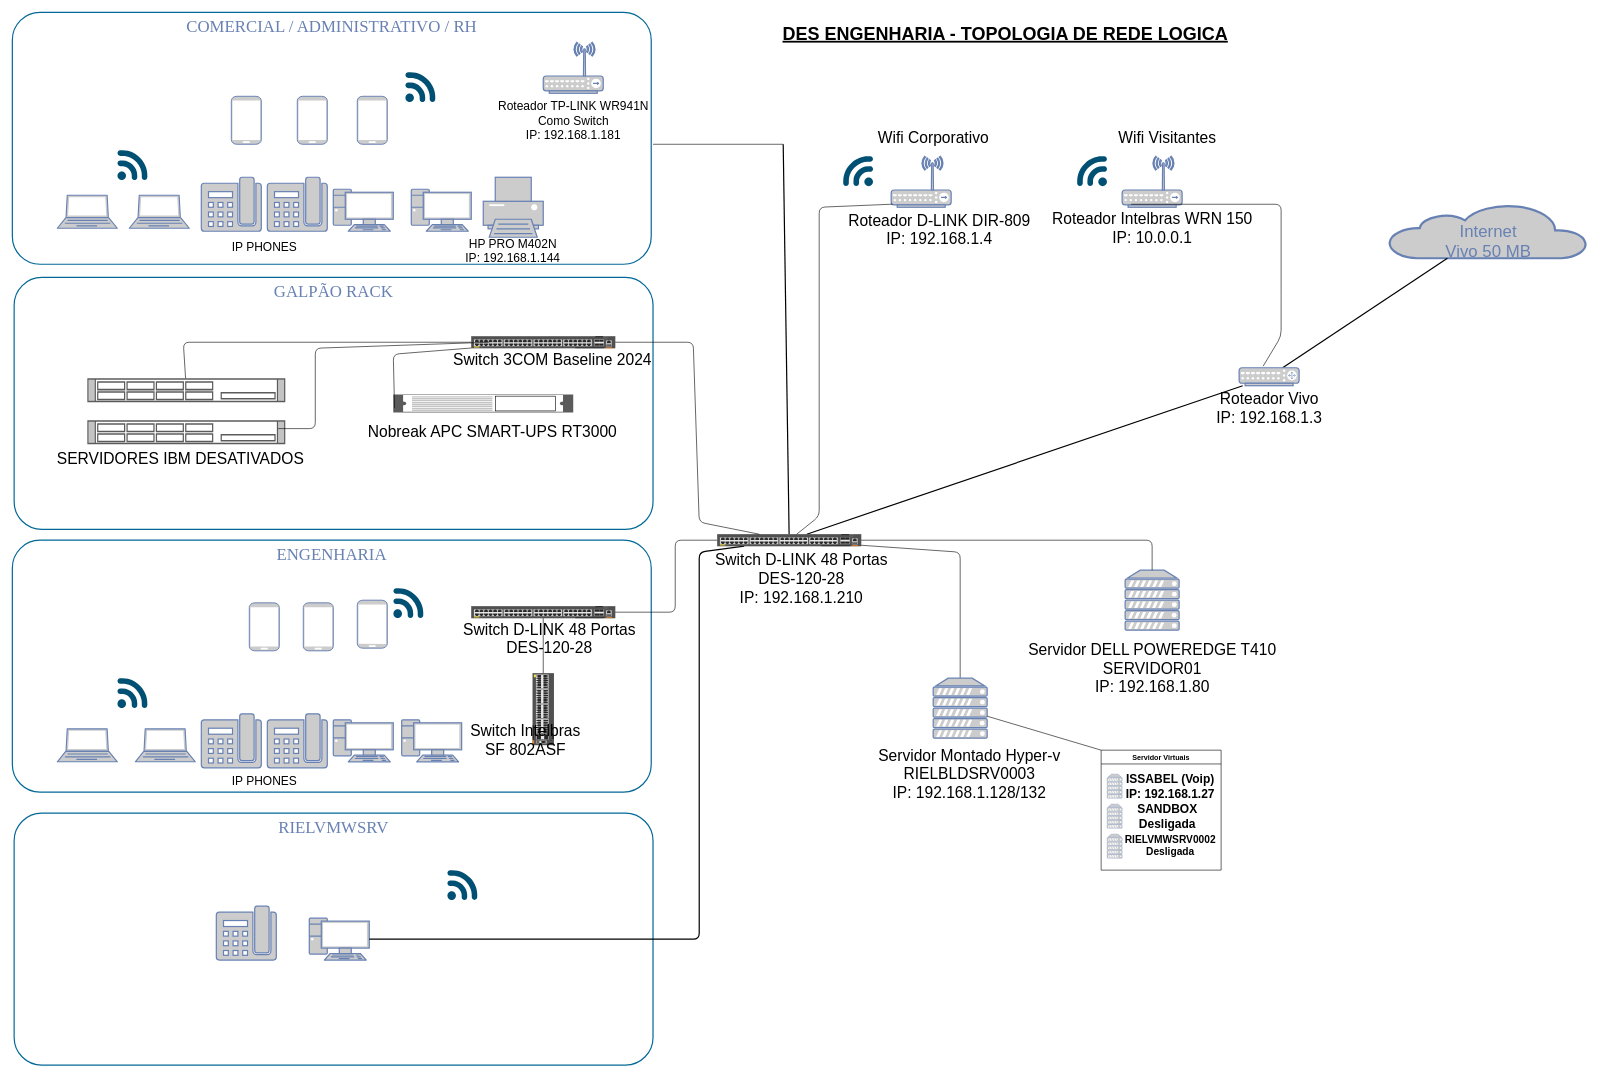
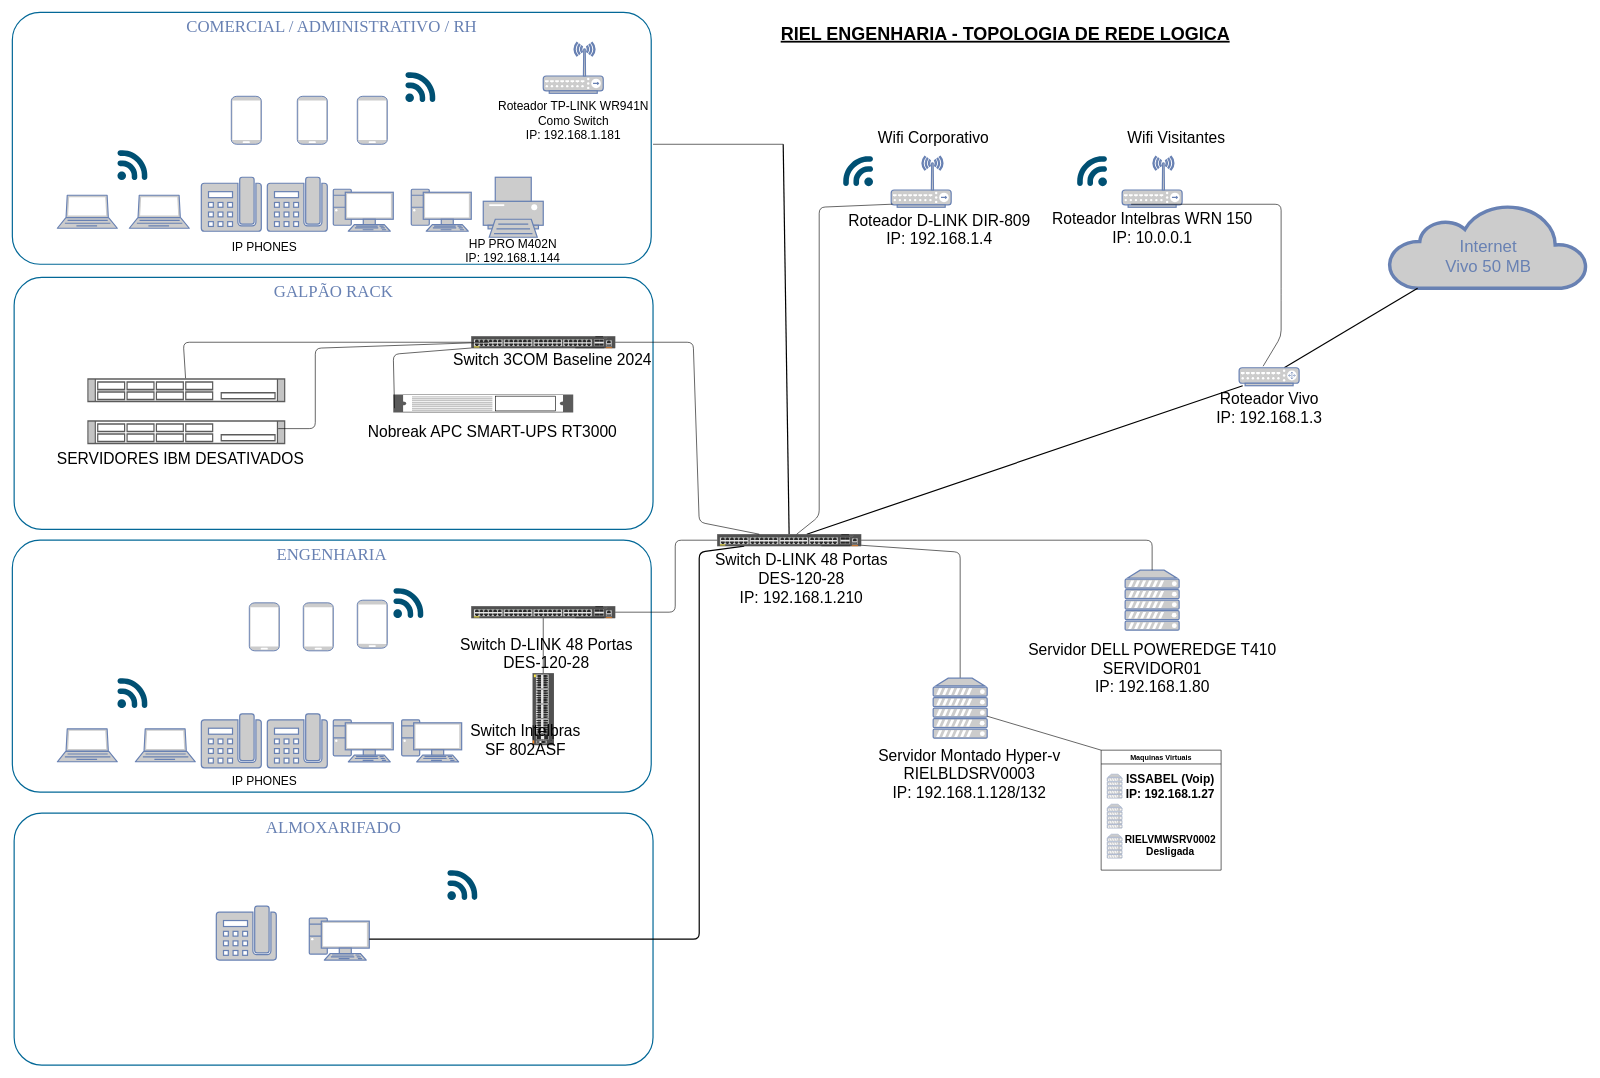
node "DES ENGENHARIA - TOPOLOGIA DE REDE LOGICA": label "DES ENGENHARIA - TOPOLOGIA DE REDE LOGICA" -> "RIEL ENGENHARIA - TOPOLOGIA DE REDE LOGICA"
node "Wifi Visitantes": moved (1167, 138) -> (1176, 138)
node "Internet Vivo 50 MB": size 198x54 -> 198x84
node "Switch D-LINK 48 Portas DES-120-28": moved (549, 648) -> (546, 663)
node "Servidor Virtuais": label "Servidor Virtuais" -> "Maquinas Virtuais"
node "SANDBOX Desligada": removed
node "RIELVMWSRV": label "RIELVMWSRV" -> "ALMOXARIFADO"
